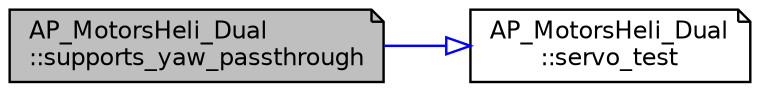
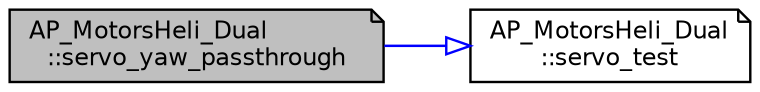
node "AP_MotorsHeli_Dual ::supports_yaw_passthrough": label "AP_MotorsHeli_Dual ::supports_yaw_passthrough" -> "AP_MotorsHeli_Dual ::servo_yaw_passthrough"
